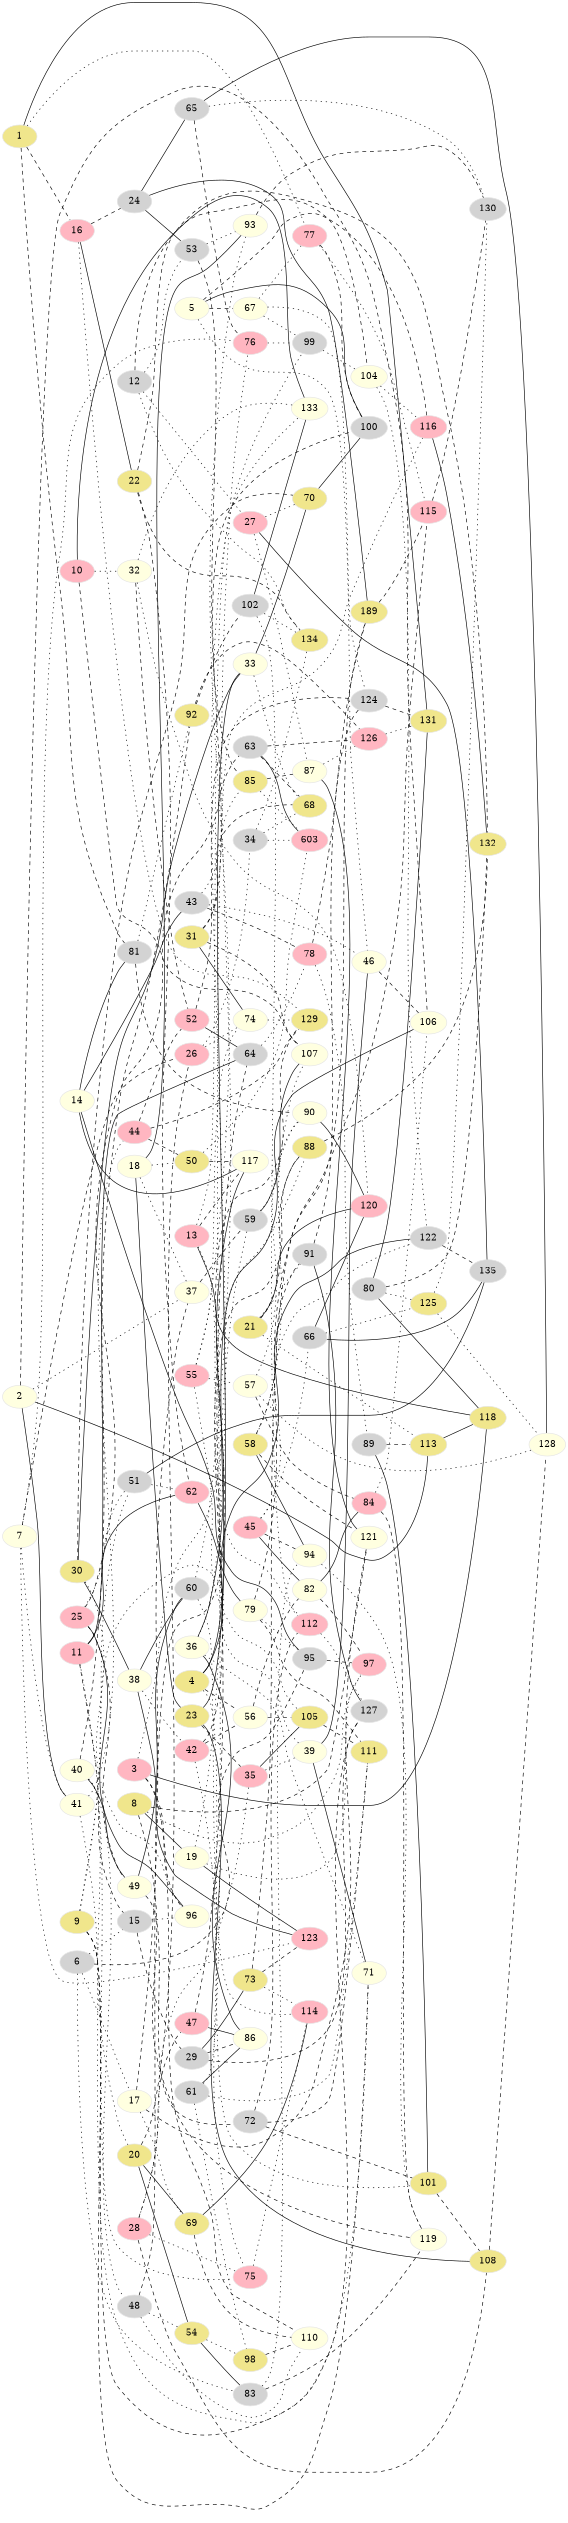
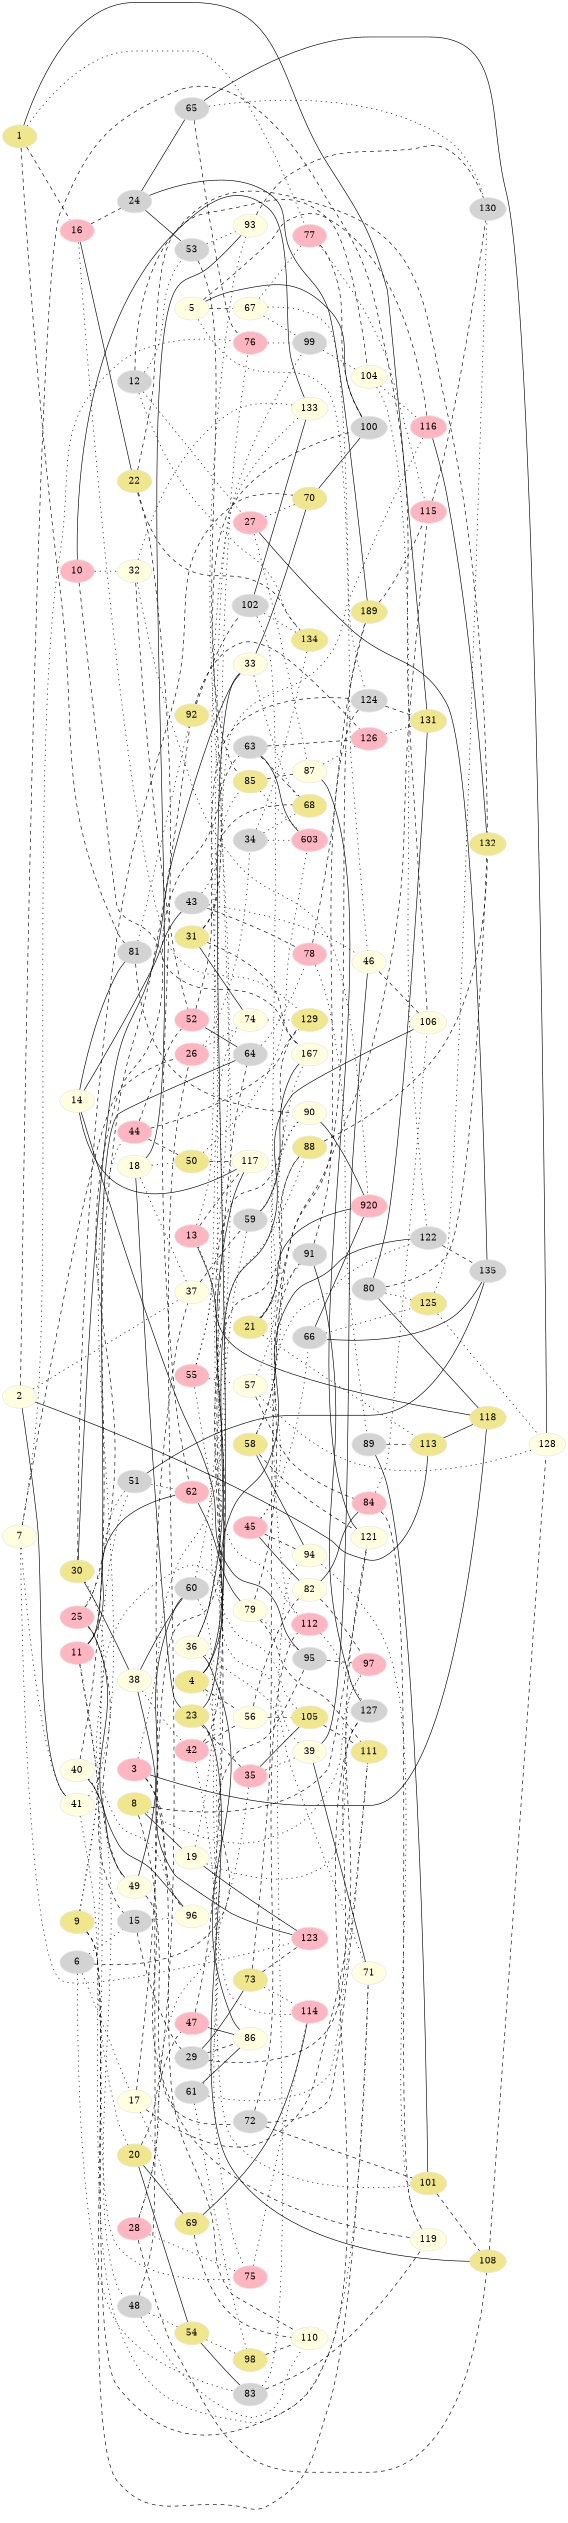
node "107": label "107" -> "167"
node "120": label "120" -> "920"
